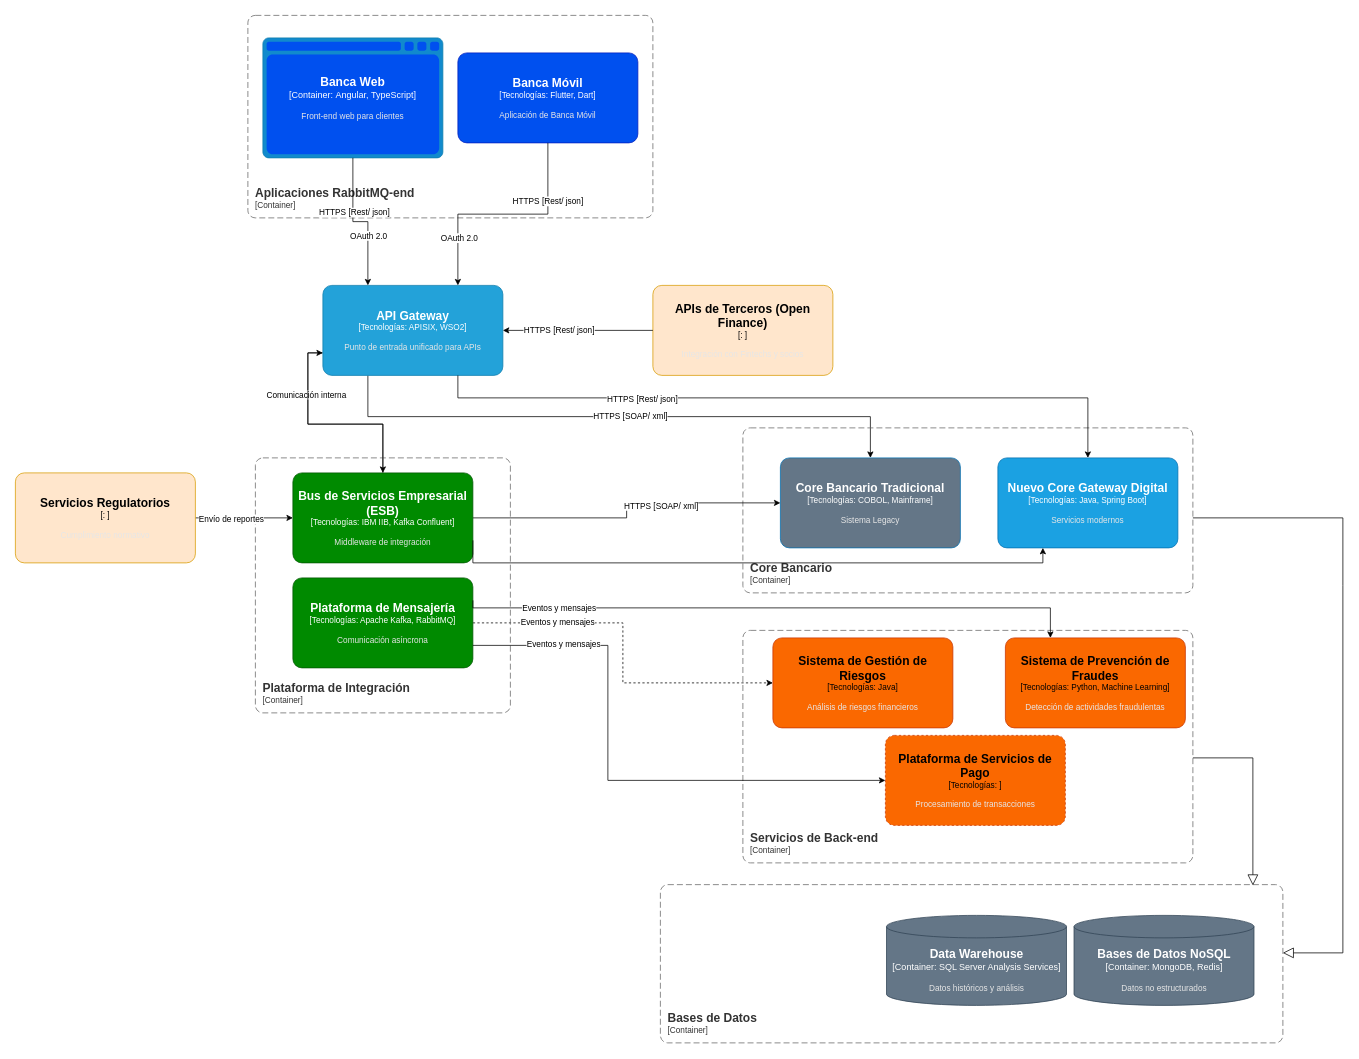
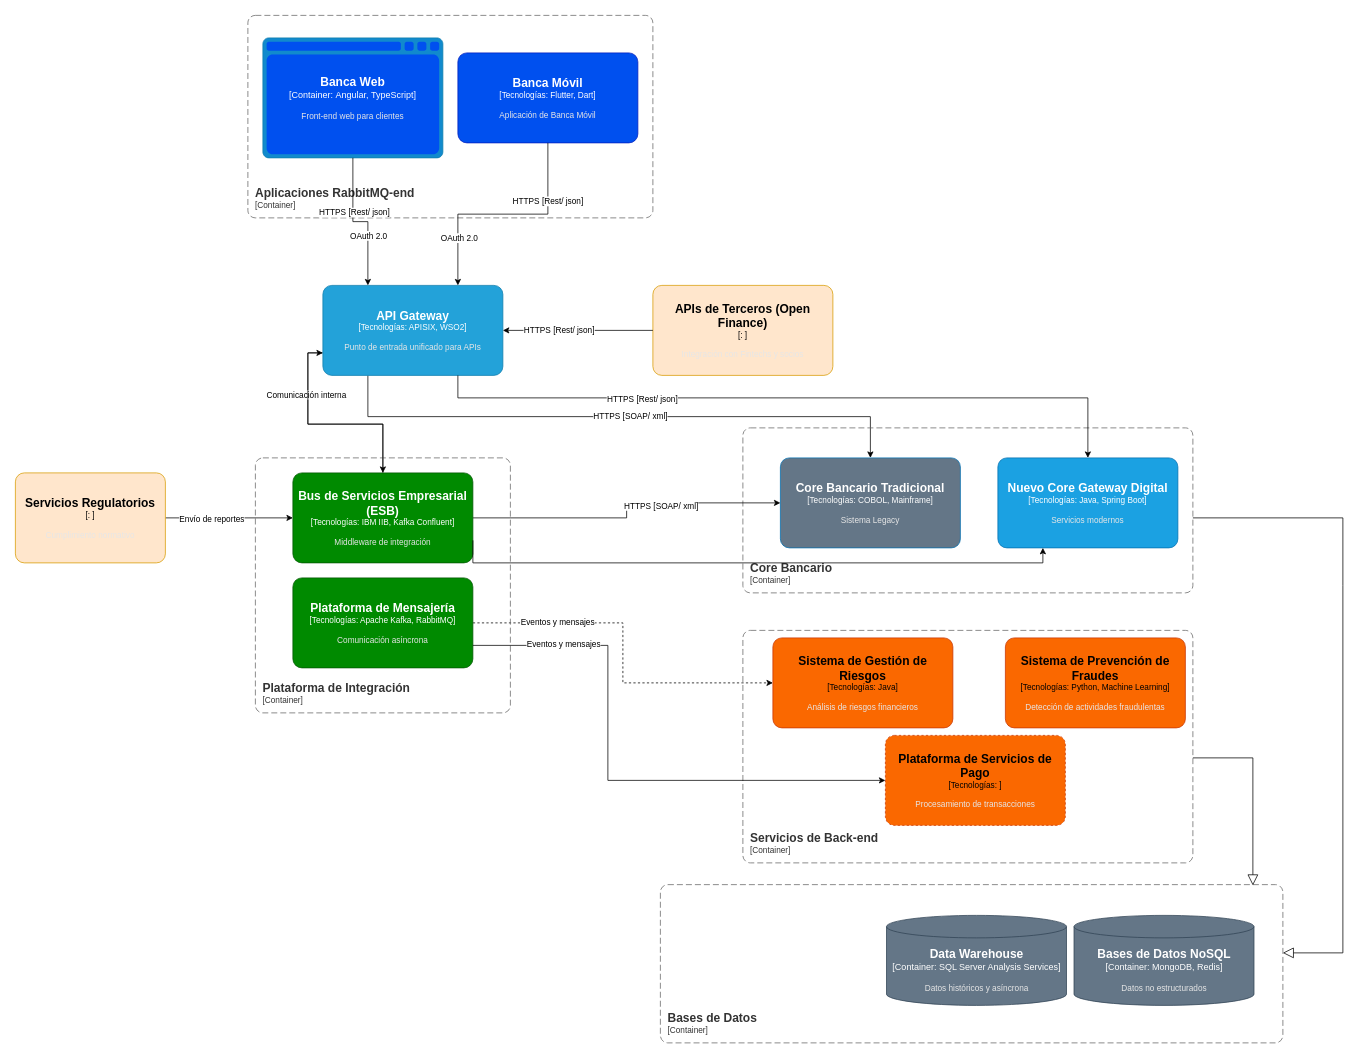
node "Servicios Regulatorios [: ] Cumplimiento normativo": size 180x90 -> 150x90
edge "Plataforma de Mensajería [Tecnologías: Apache Kafka, RabbitMQ] Comunicación asíncrona" -> "Sistema de Prevención de Fraudes [Tecnologías: Python, Machine Learning] Detección de actividades fraudulentas": removed, label "Eventos y mensajes"
node "Data Warehouse [Container: SQL Server Analysis Services] Datos históricos y análisis": label "Data Warehouse [Container: SQL Server Analysis Services] Datos históricos y análisis" -> "Data Warehouse [Container: SQL Server Analysis Services] Datos históricos y asíncrona"
